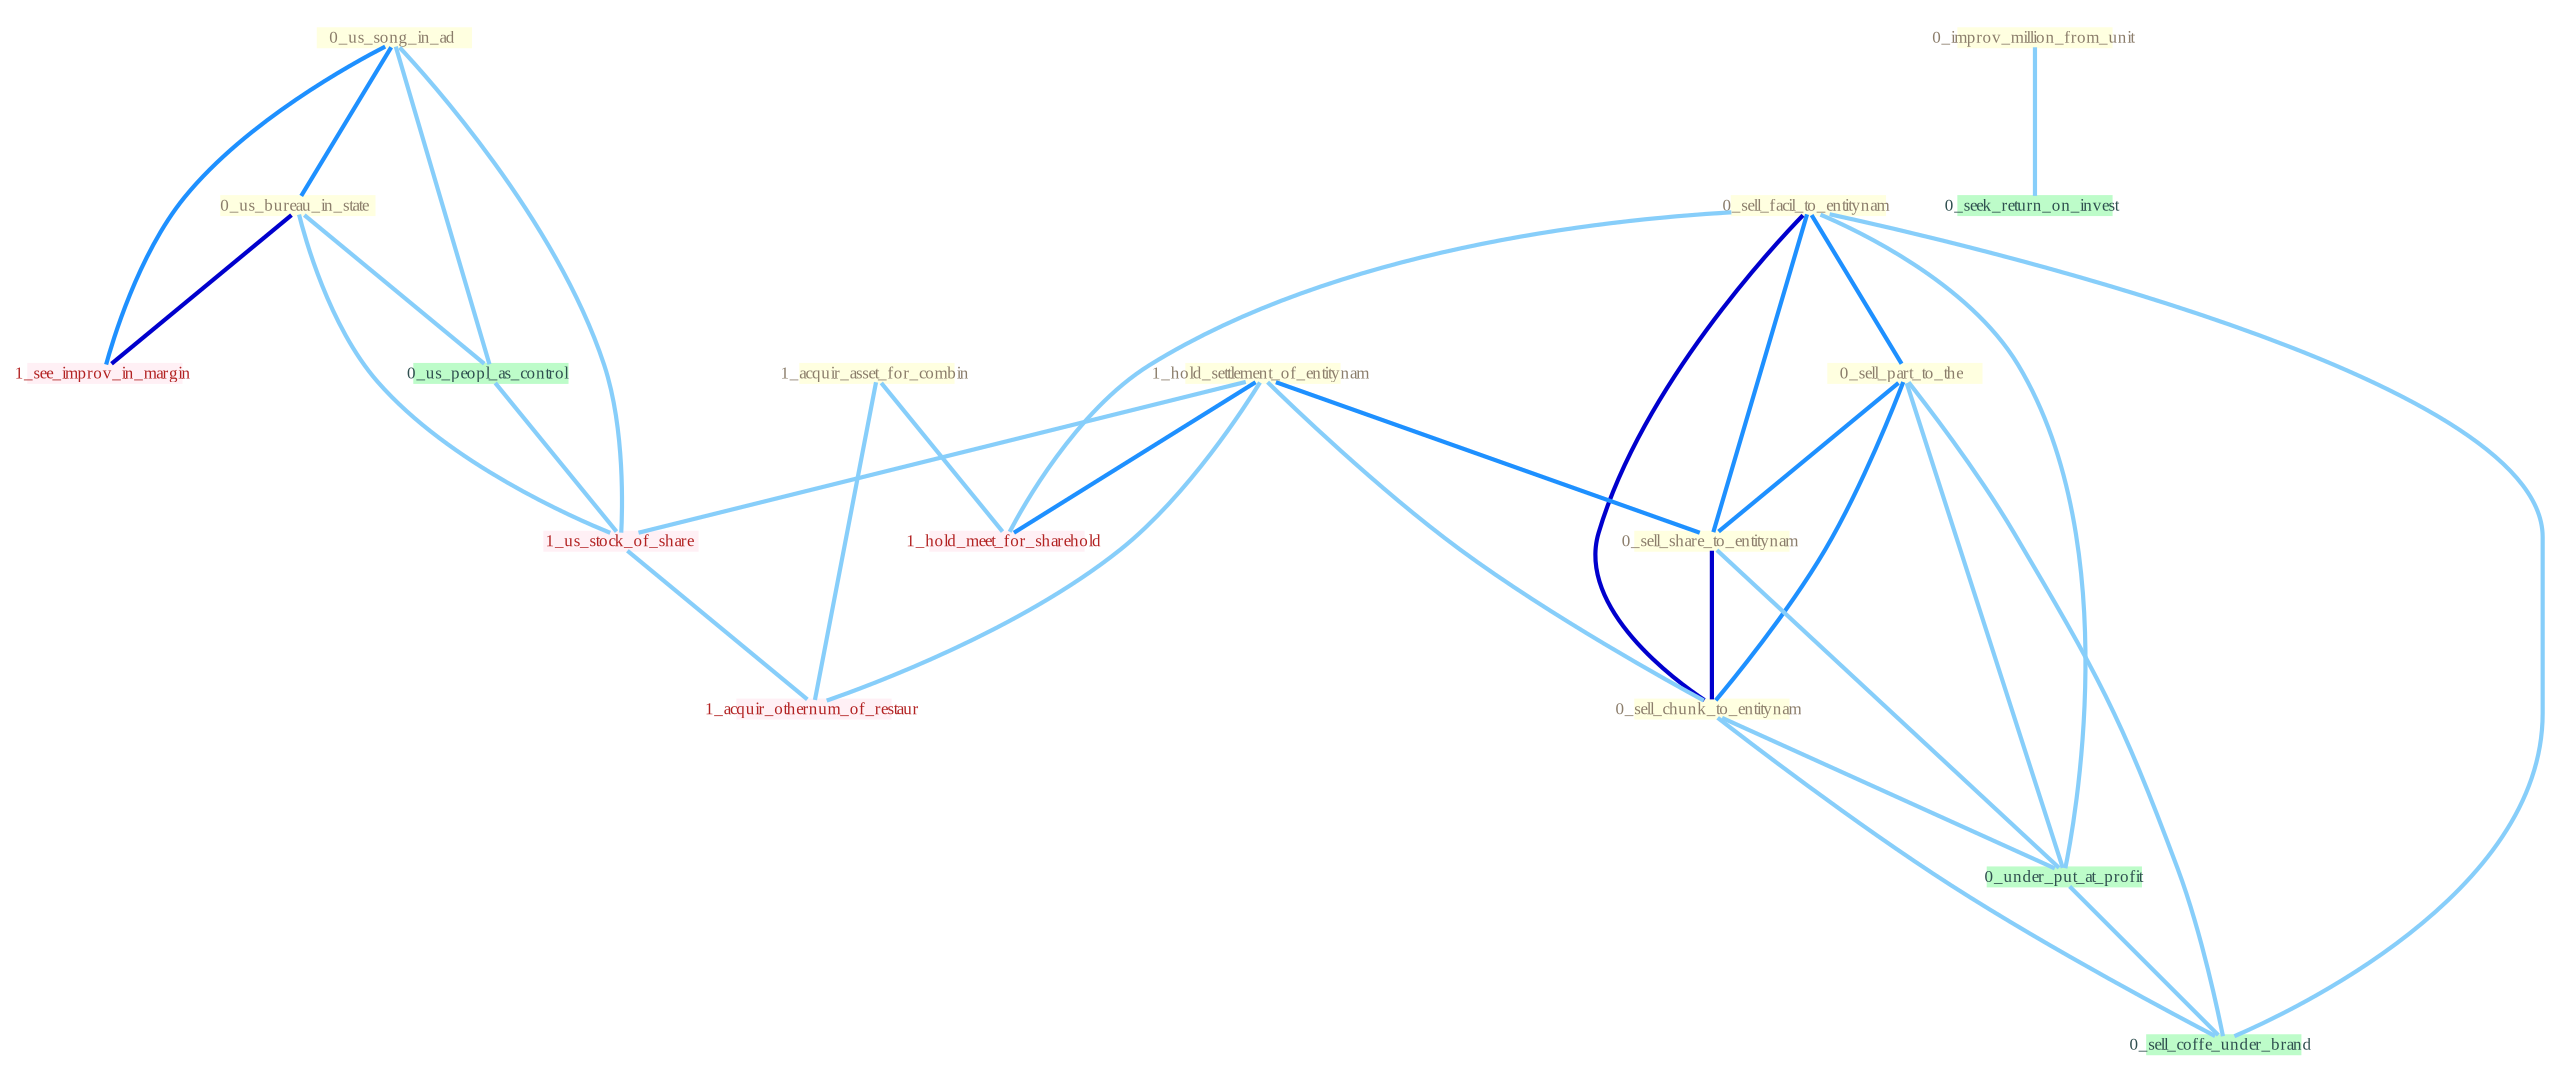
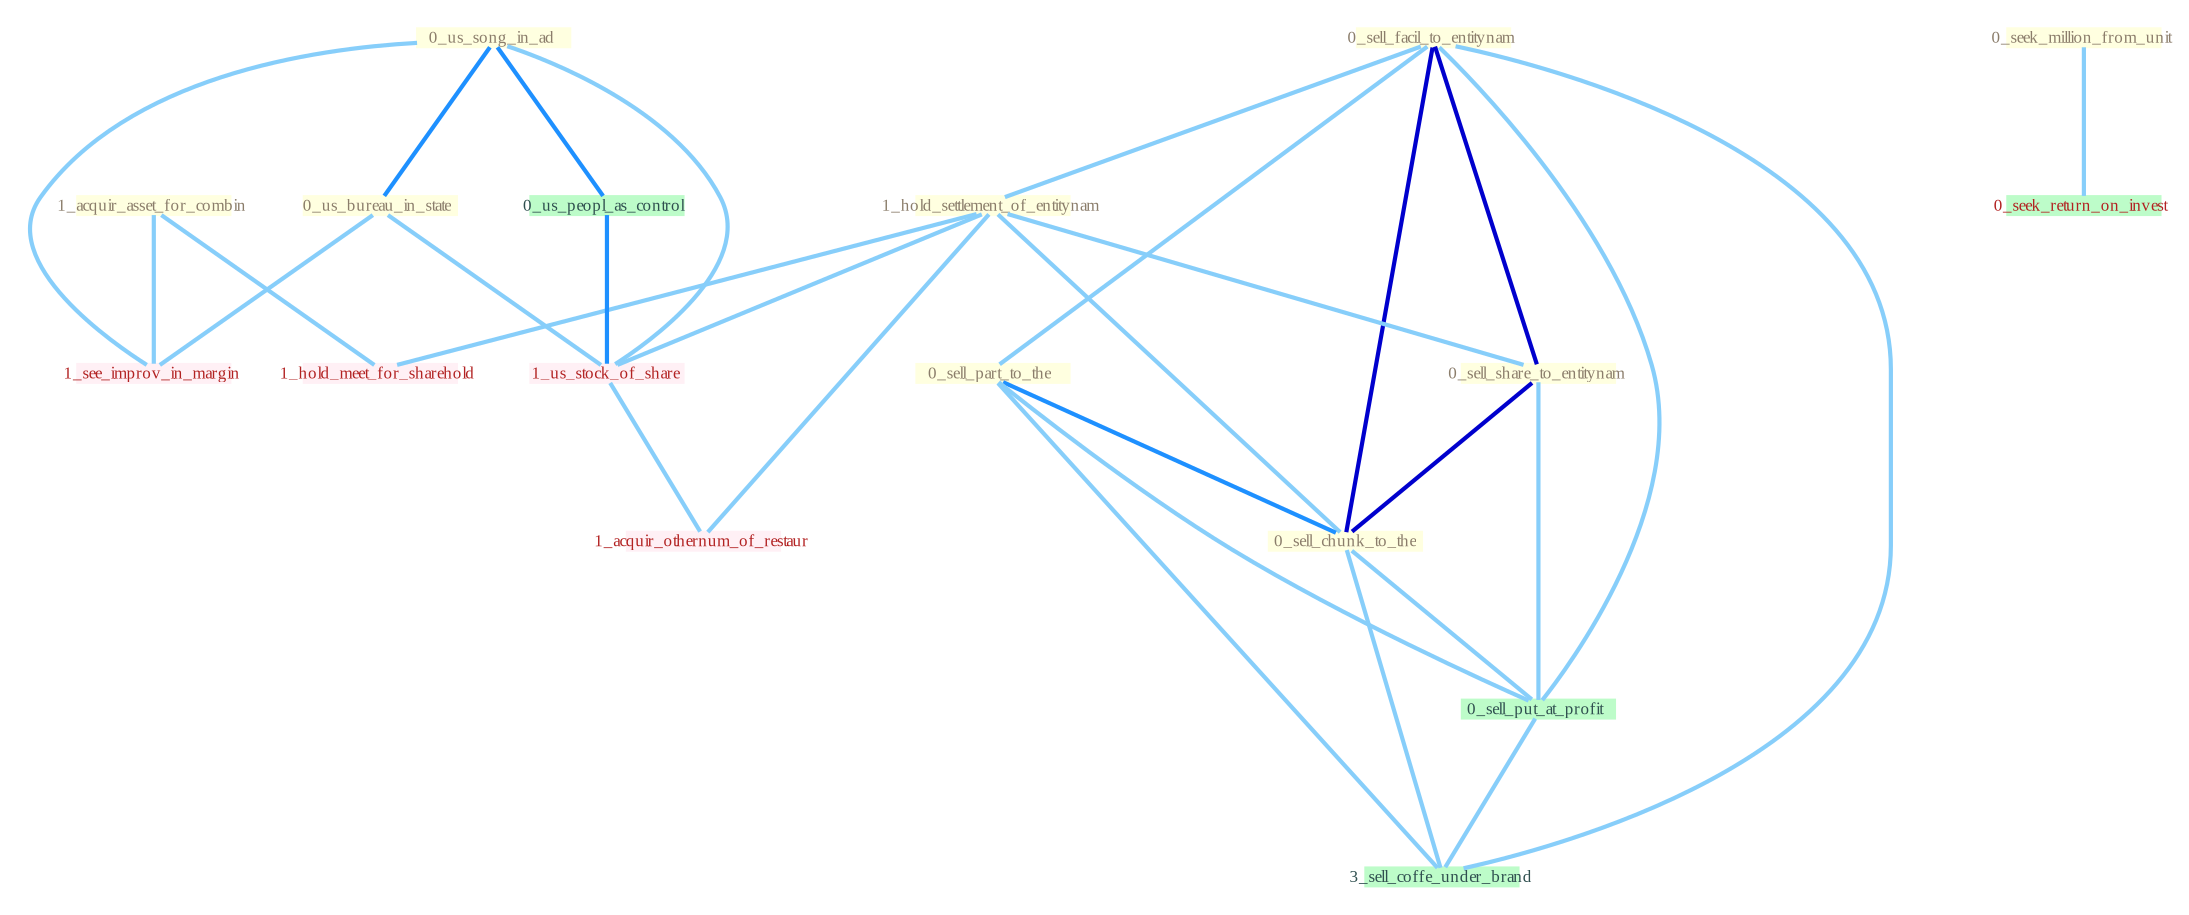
node "0_improv_million_from_unit": label "0_improv_million_from_unit" -> "0_seek_million_from_unit"
edge "0_us_song_in_ad" -- "1_see_improv_in_margin": color #1e90ff -> #87cefa
edge "0_us_song_in_ad" -- "0_us_peopl_as_control": color #87cefa -> #1e90ff
node "0_seek_return_on_invest": fontcolor #2f4f4f -> #b22222
edge "0_sell_facil_to_entitynam" -- "1_hold_meet_for_sharehold": now "0_sell_facil_to_entitynam" -- "1_hold_settlement_of_entitynam"
edge "0_us_bureau_in_state" -- "1_see_improv_in_margin": color #0000cd -> #87cefa
edge "0_us_bureau_in_state" -- "0_us_peopl_as_control": removed
edge "0_sell_facil_to_entitynam" -- "0_sell_part_to_the": color #1e90ff -> #87cefa
edge "0_sell_facil_to_entitynam" -- "0_sell_share_to_entitynam": color #1e90ff -> #0000cd
edge "0_us_peopl_as_control" -- "1_us_stock_of_share": color #87cefa -> #1e90ff
edge "1_hold_settlement_of_entitynam" -- "1_hold_meet_for_sharehold": color #1e90ff -> #87cefa
edge "1_hold_settlement_of_entitynam" -- "0_sell_share_to_entitynam": color #1e90ff -> #87cefa
edge "0_sell_part_to_the" -- "0_sell_share_to_entitynam": removed
edge "1_acquir_asset_for_combin" -- "1_acquir_othernum_of_restaur": now "1_acquir_asset_for_combin" -- "1_see_improv_in_margin"
node "0_sell_chunk_to_entitynam": label "0_sell_chunk_to_entitynam" -> "0_sell_chunk_to_the"
node "0_under_put_at_profit": label "0_under_put_at_profit" -> "0_sell_put_at_profit"
node "0_sell_coffe_under_brand": label "0_sell_coffe_under_brand" -> "3_sell_coffe_under_brand"
